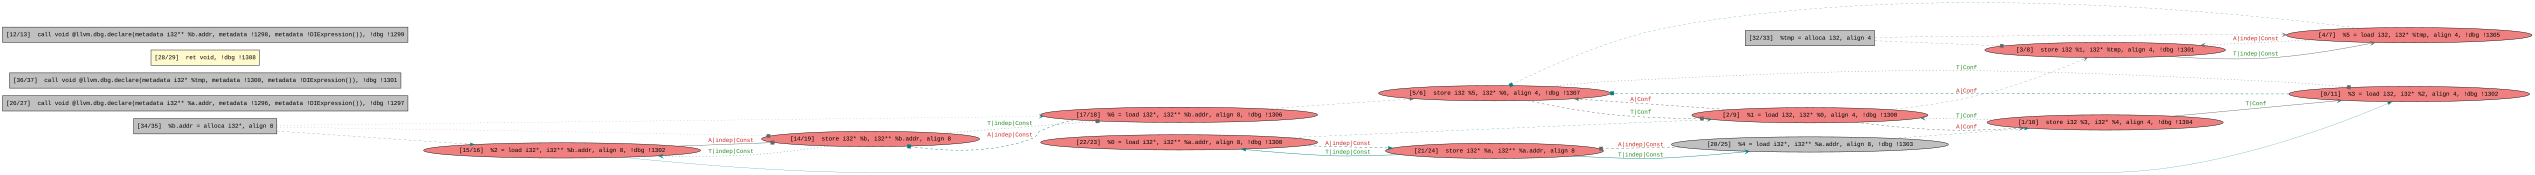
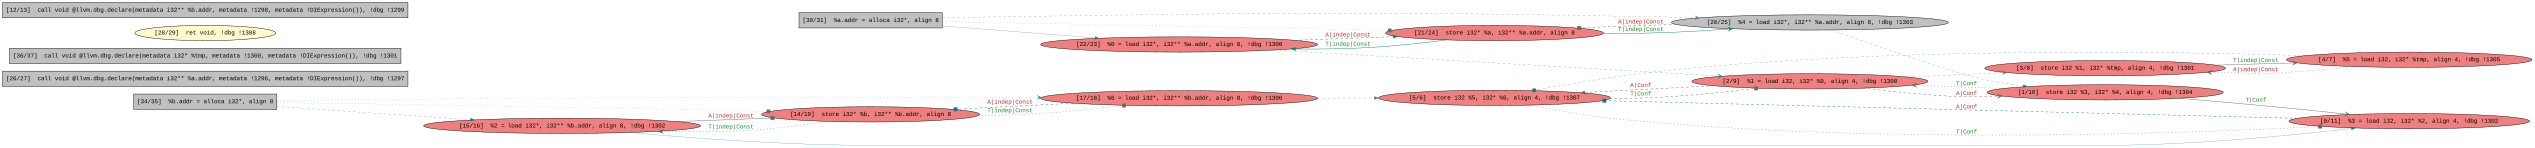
node "[30/31]  %a.addr = alloca i32*, align 8": added
node "[32/33]  %tmp = alloca i32, align 4": removed
node "[28/29]  ret void, !dbg !1308": shape box -> ellipse
